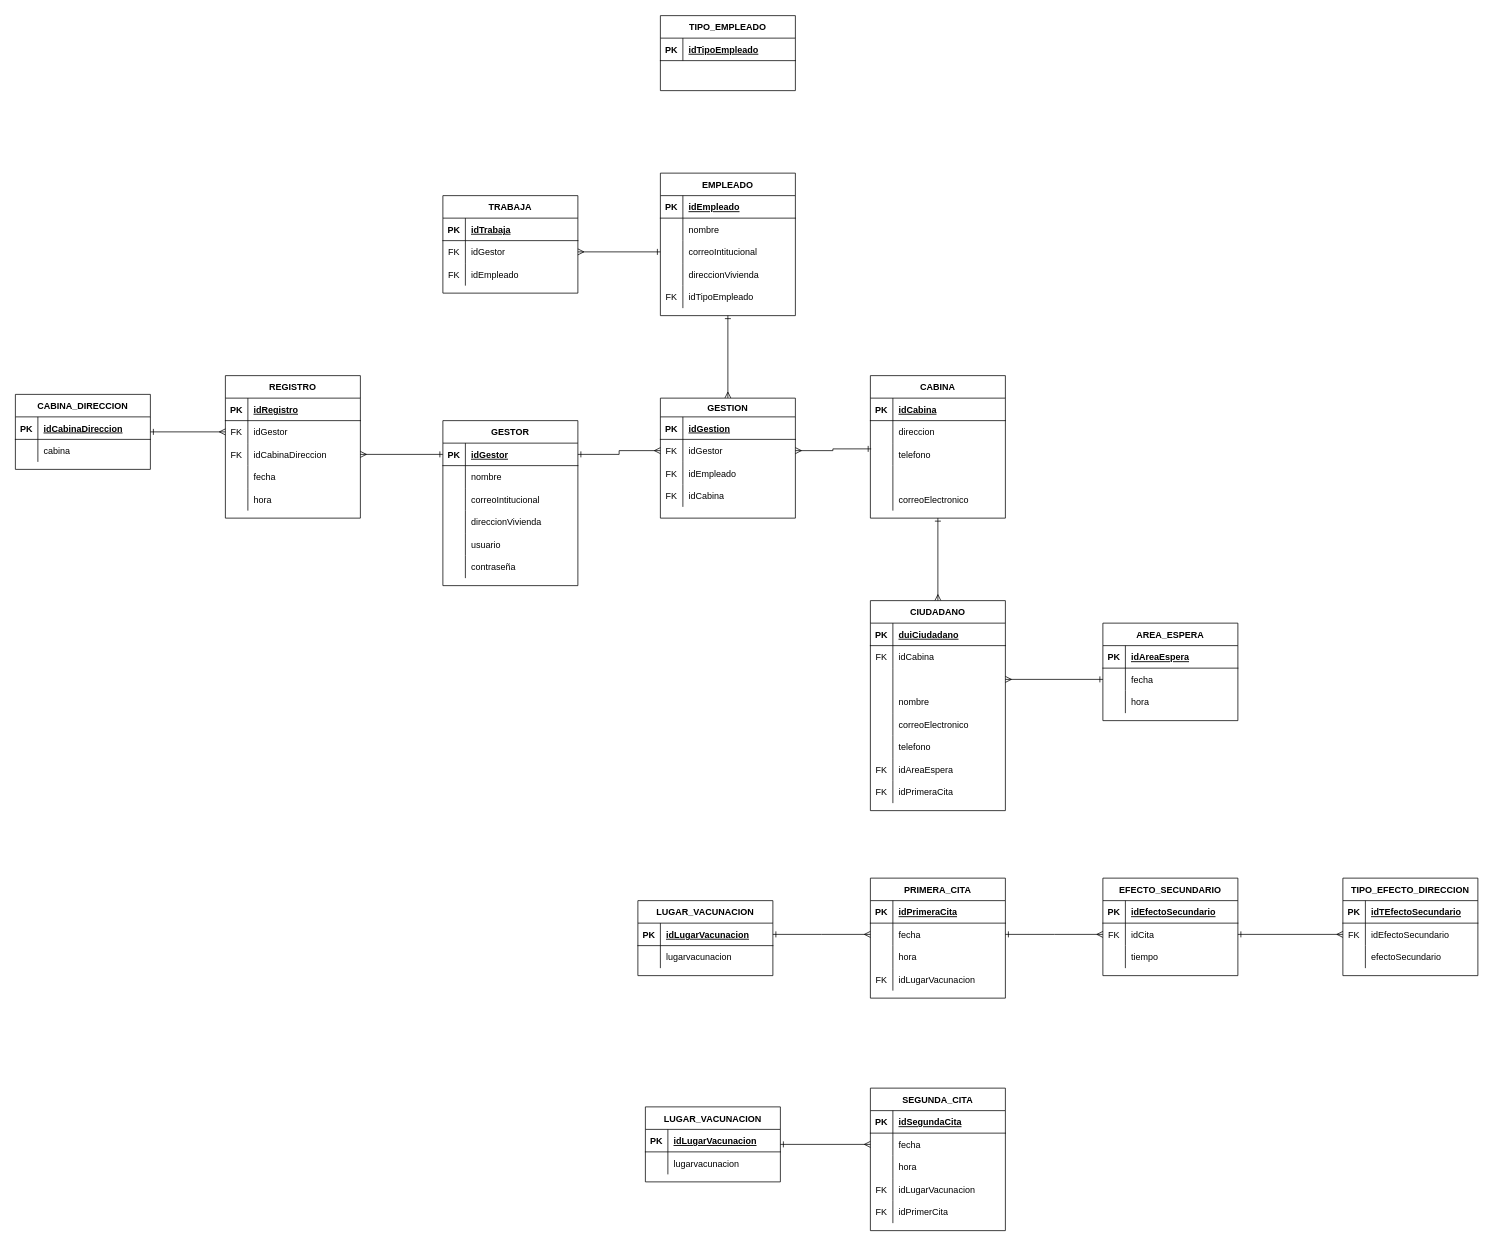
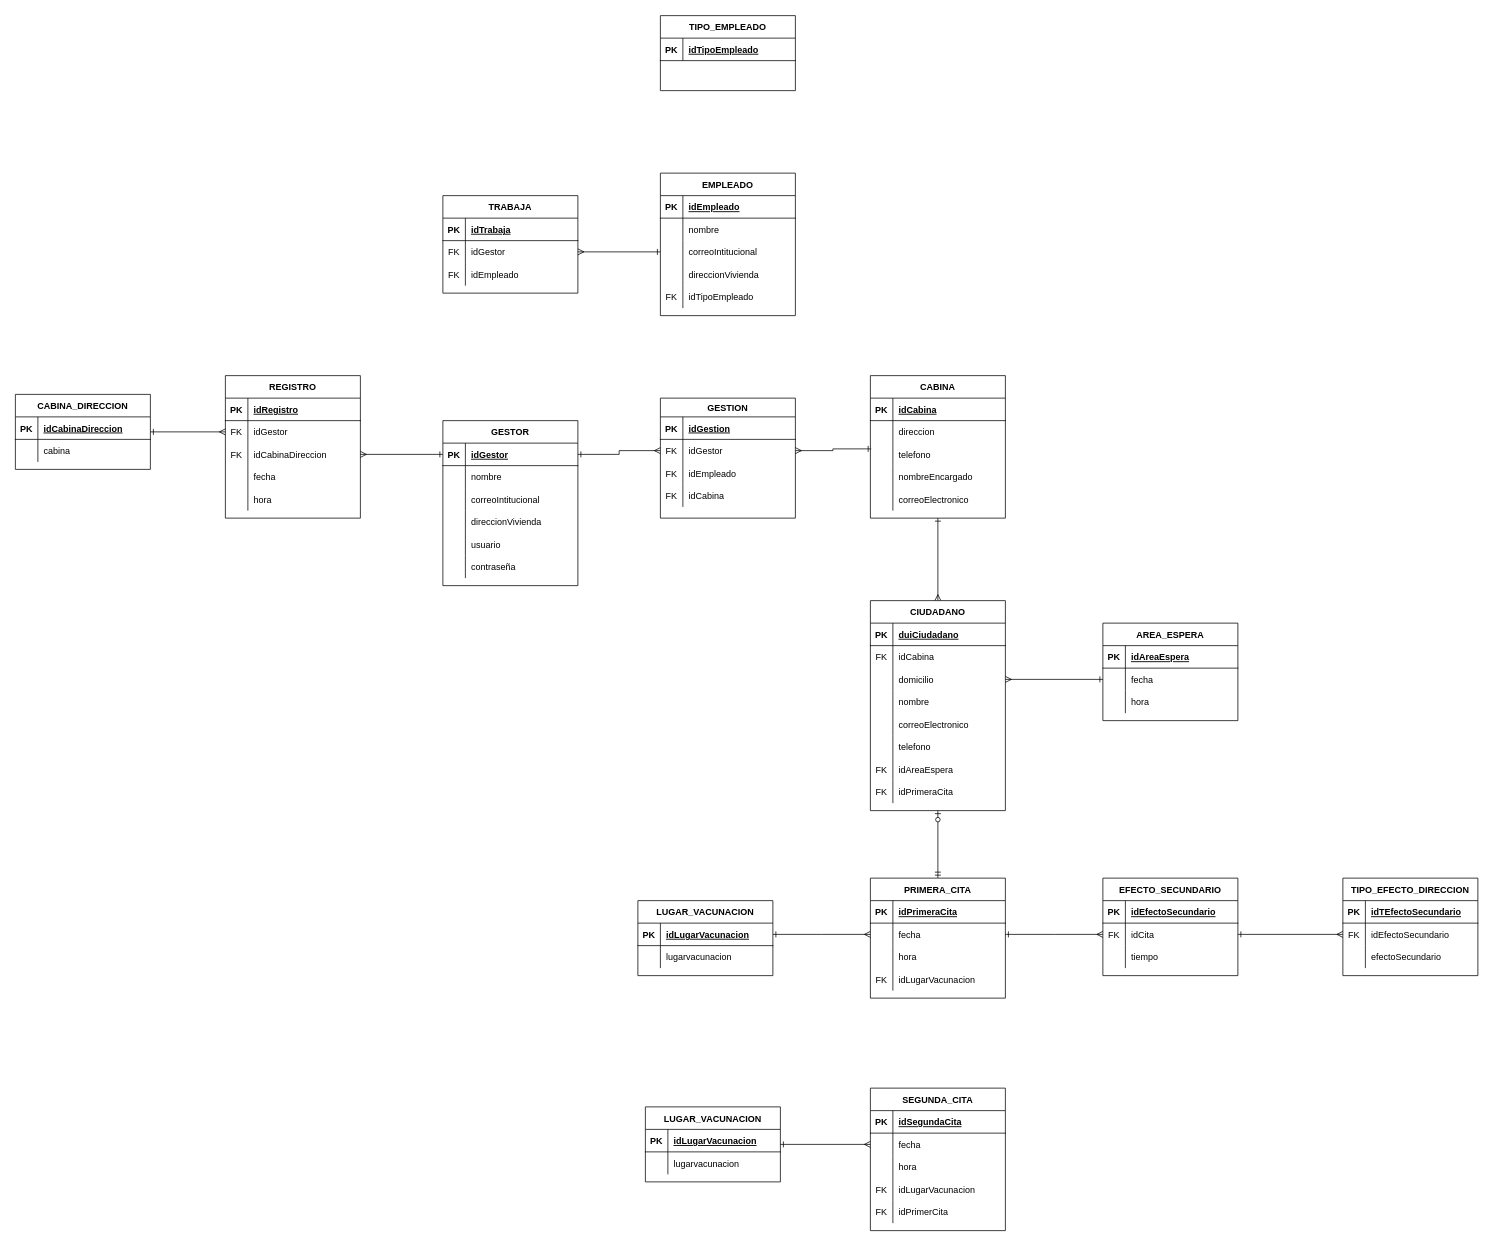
edge "EMPLEADO" -- "GESTION": removed
node "nombreEncargado": added
node "domicilio": added
edge "CIUDADANO" -- "PRIMERA_CITA": added
